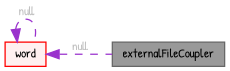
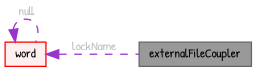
edge "externalFileCoupler" -> "word": label " null" -> " lockName"
